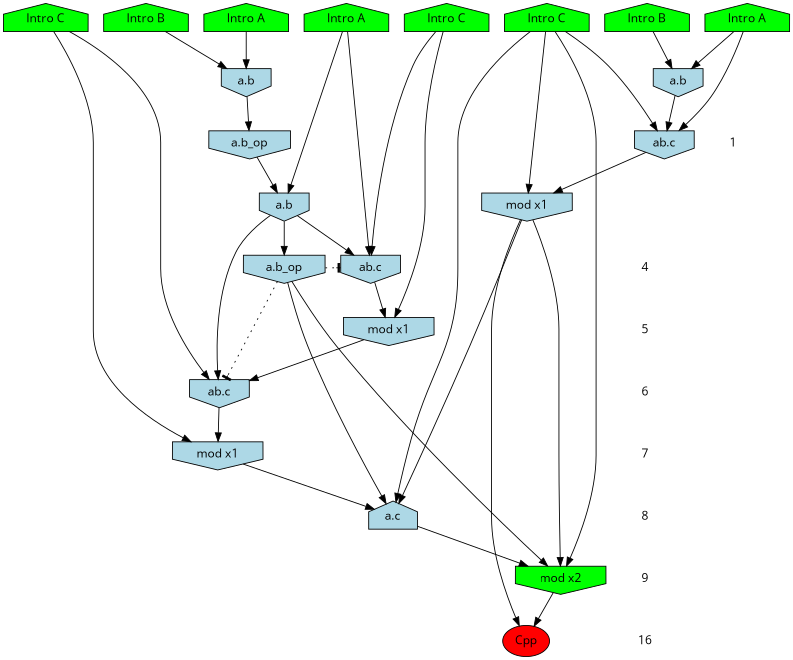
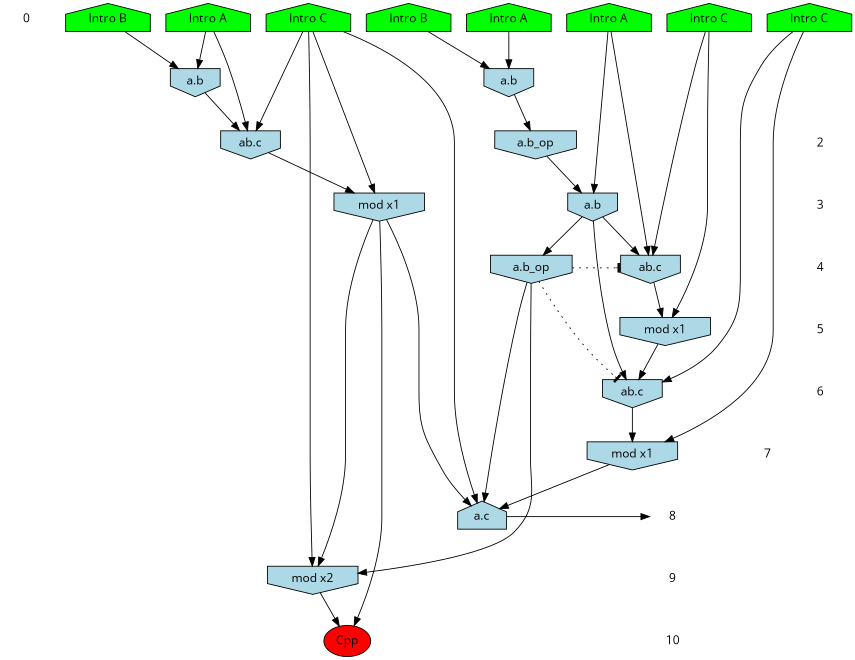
node "0": added
node "1": label "1" -> "2"
node "3": added
edge "a.c" -> "mod x2": now "a.c" -> "8"
node "mod x2": fillcolor green -> lightblue
node "16": label "16" -> "10"
